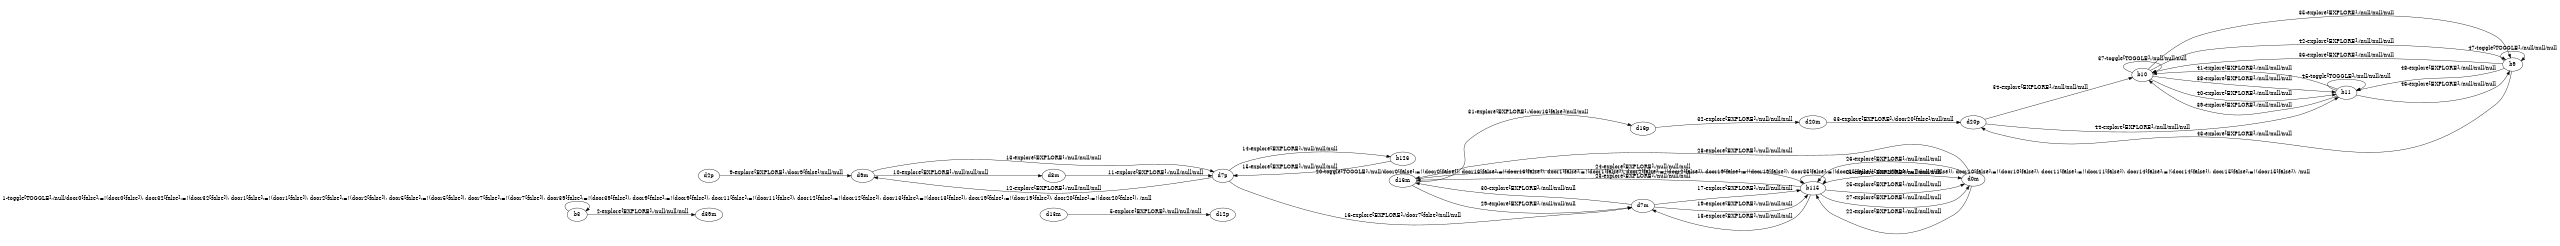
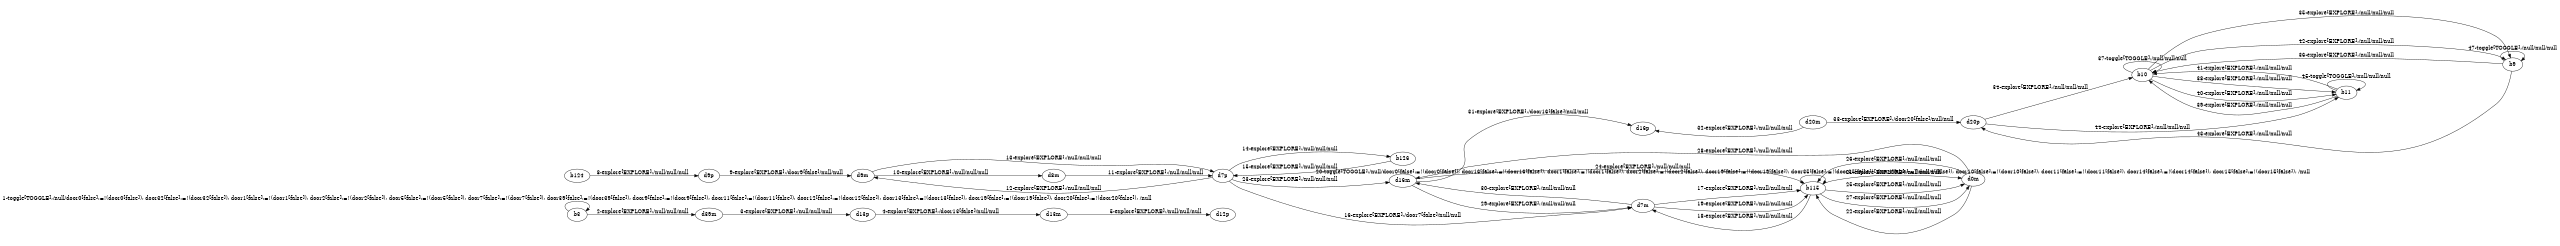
edge "b9" -> "b11": removed, label "48-explore[EXPLORE];/null/null/null"
edge "b11" -> "b9": removed, label "46-explore[EXPLORE];/null/null/null"
edge "d16p" -> "d20m": reversed
node "b124": added
node "d2p": label "d2p" -> "d9p"
edge "b115" -> "d16m": now "d7p" -> "d16m"
node "d13p": added
